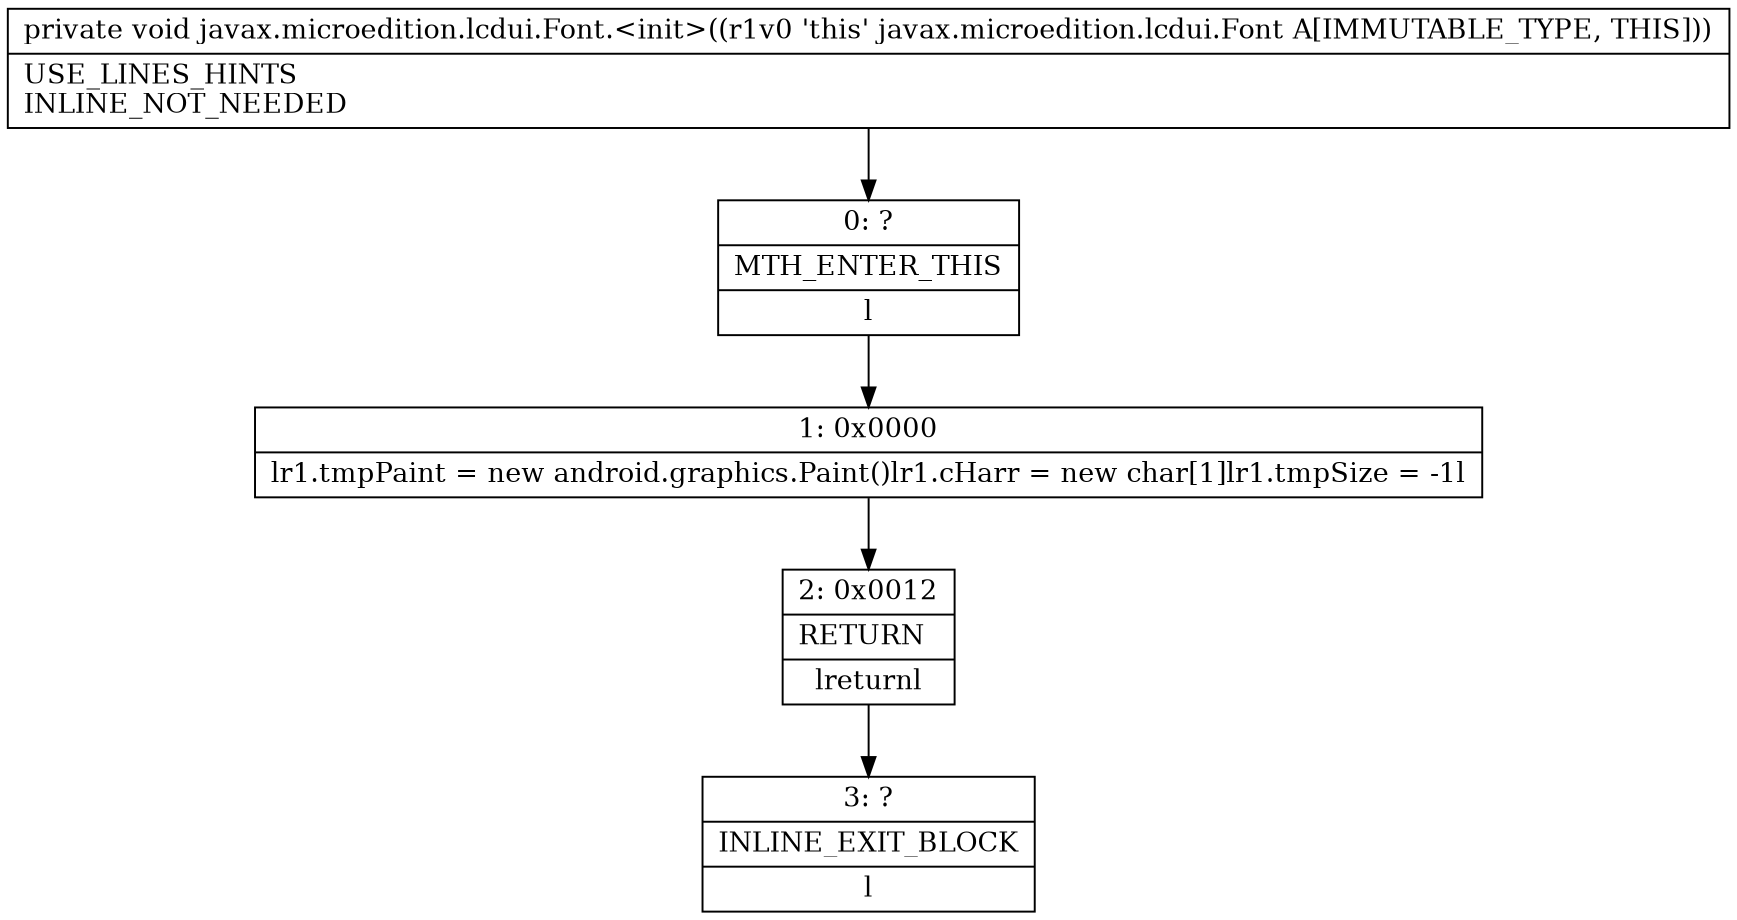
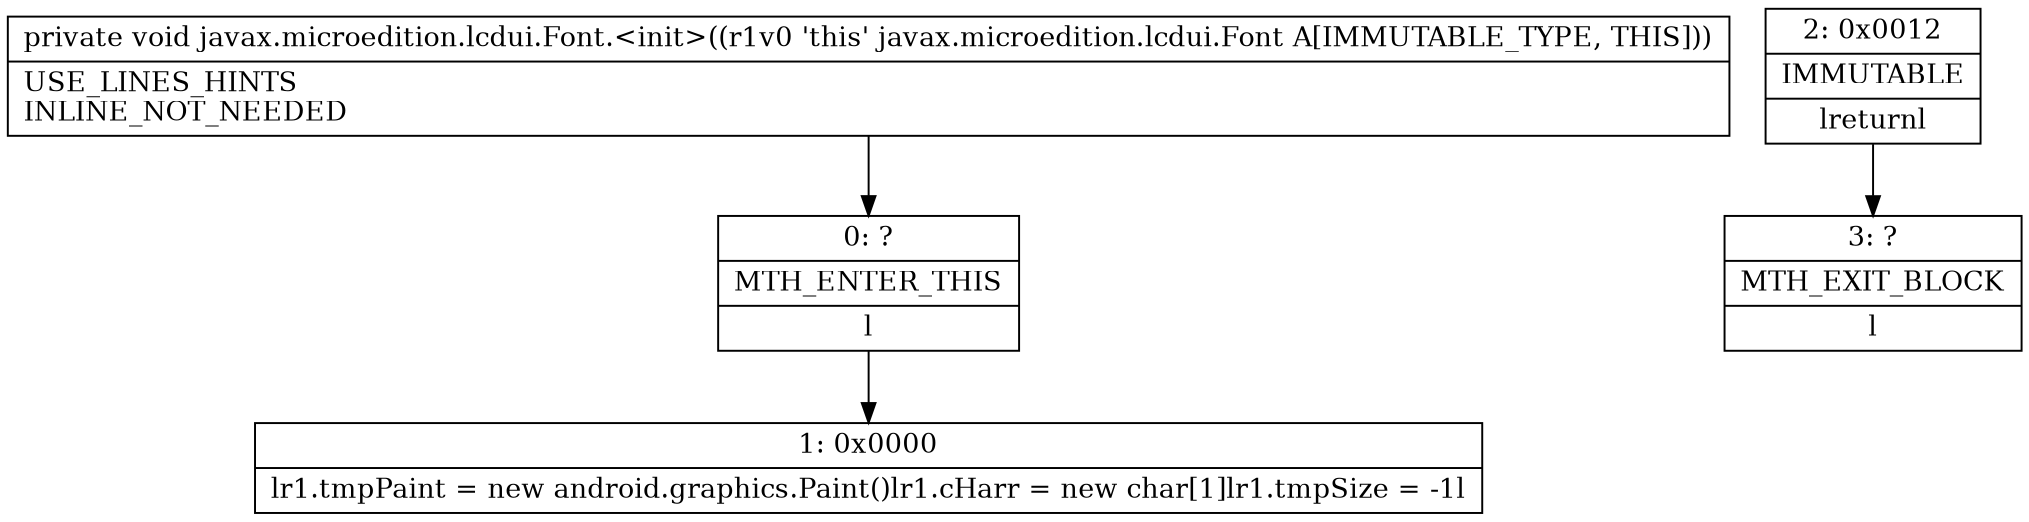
edge "1: 0x0000" -> "2: 0x0012": removed
node "2: 0x0012": text "RETURN" -> "IMMUTABLE"
node "3: ?": text "INLINE_EXIT_BLOCK" -> "MTH_EXIT_BLOCK"
